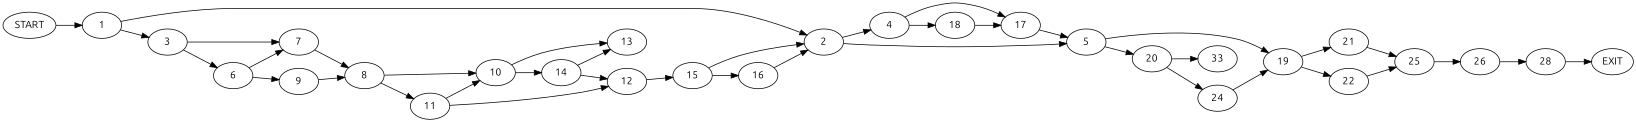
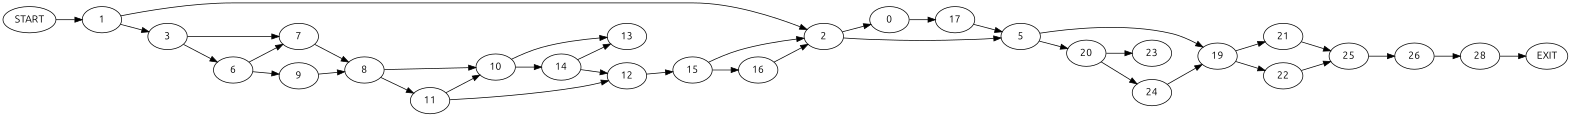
node "4": label "4" -> "0"
node "18": removed
node "33": label "33" -> "23"
